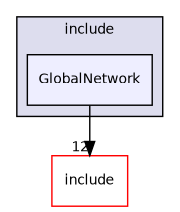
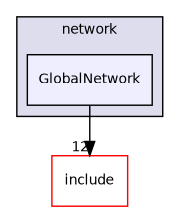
cluster "include": label "include" -> "network"
